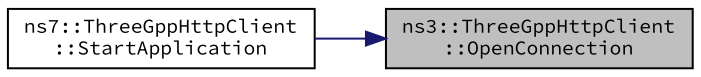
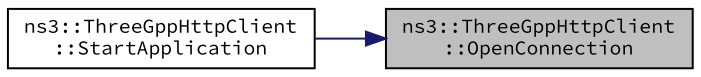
node "ns7::ThreeGppHttpClient ::StartApplication": label "ns7::ThreeGppHttpClient ::StartApplication" -> "ns3::ThreeGppHttpClient ::StartApplication"
